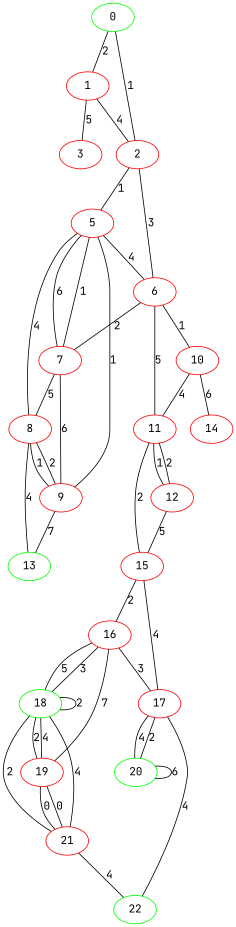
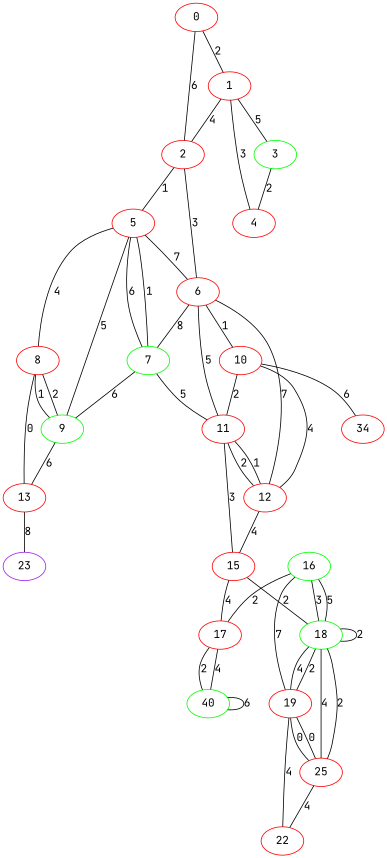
node "0": color green -> red
edge "0" -- "2": label "1" -> "6"
node "3": color red -> green
node "4": added
edge "5" -- "6": label "4" -> "7"
edge "6" -- "7": label "2" -> "8"
node "7": color red -> green
edge "5" -- "9": label "1" -> "5"
edge "6" -- "12": added, label "7"
edge "7" -- "8": now "7" -- "11"
edge "10" -- "11": label "4" -> "2"
edge "10" -- "12": added, label "4"
node "14": label "14" -> "34"
edge "8" -- "13": label "4" -> "0"
node "9": color red -> green
edge "11" -- "15": label "2" -> "3"
edge "9" -- "13": label "7" -> "6"
edge "12" -- "15": label "5" -> "4"
node "23": added
node "13": color green -> red
edge "15" -- "16": now "15" -- "18"
node "16": color red -> green
edge "16" -- "17": label "3" -> "2"
node "20": label "20" -> "40"
edge "17" -- "22": now "19" -- "22"
node "21": label "21" -> "25"
node "22": color green -> red
